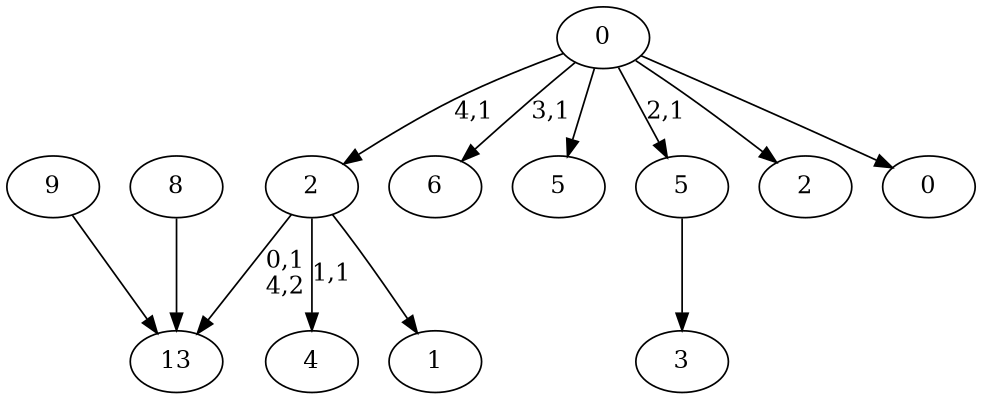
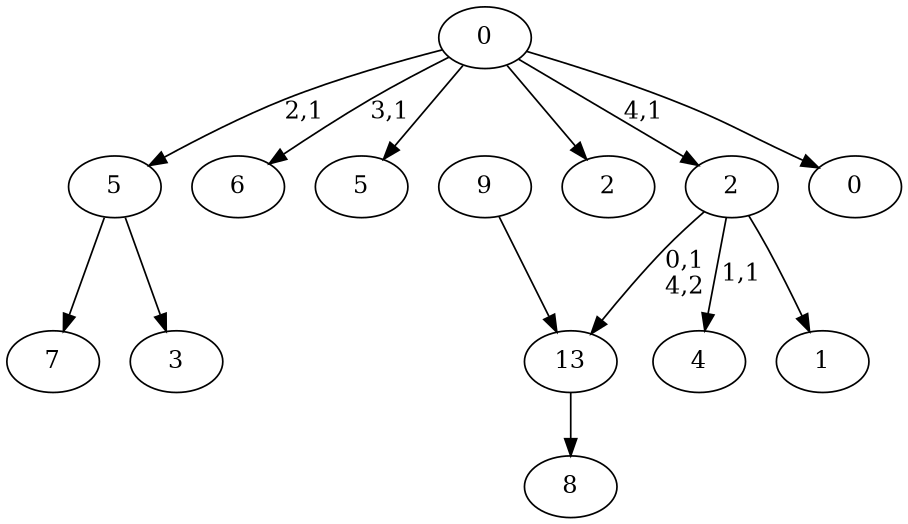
edge "8" -> "13": reversed
node "7": added
